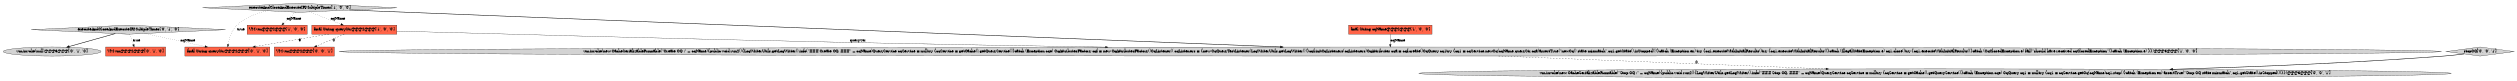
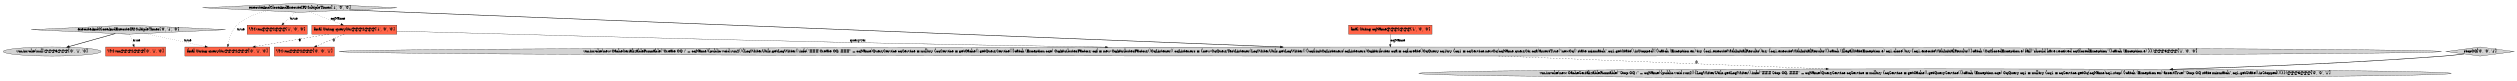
edge "executeAndCloseAndExecuteIRMultipleTimes['1', '0', '0']" -> "VM vm@@@2@@@['1', '0', '0']": label "cqName" -> "true"
edge "executeAndCloseAndExecuteIRMultipleTimes['0', '1', '0']" -> "final String queryStr@@@2@@@['0', '1', '0']": label "cqName" -> "true"
